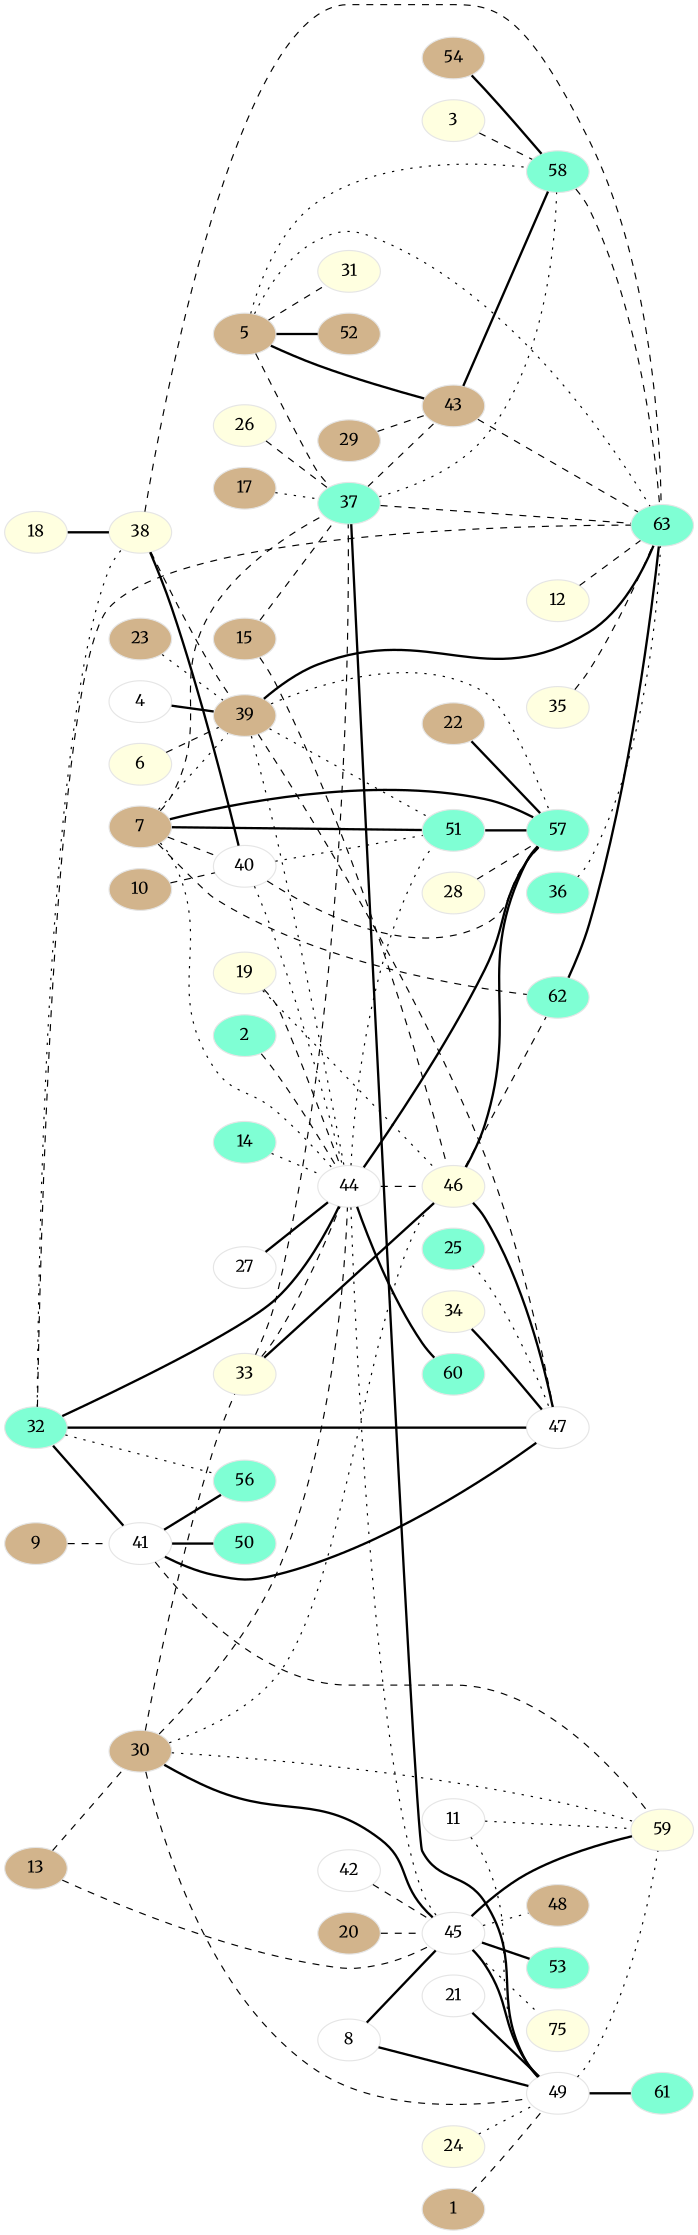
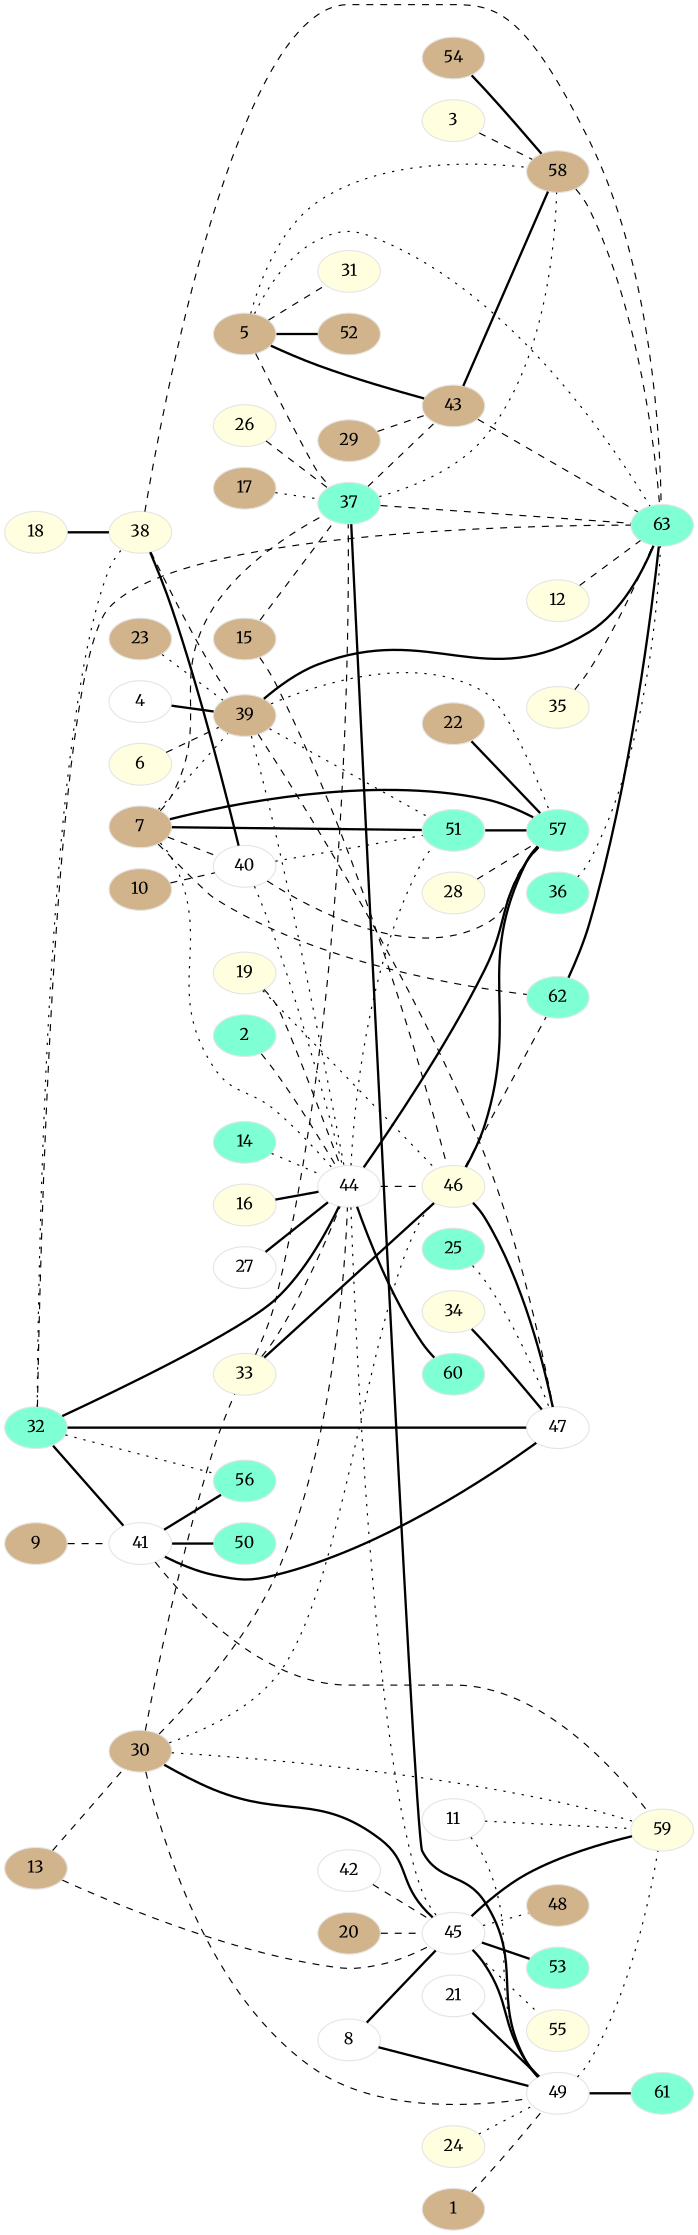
node "58": fillcolor aquamarine -> tan
node "16": added
node "75": label "75" -> "55"
